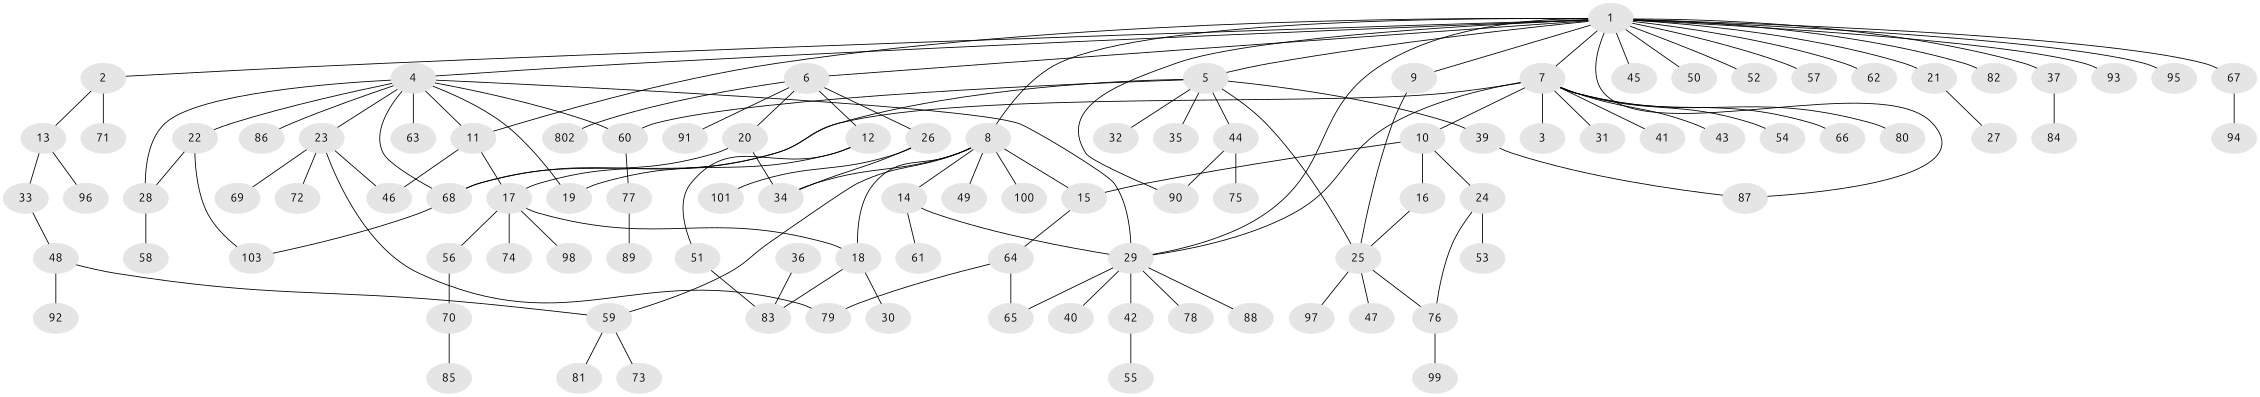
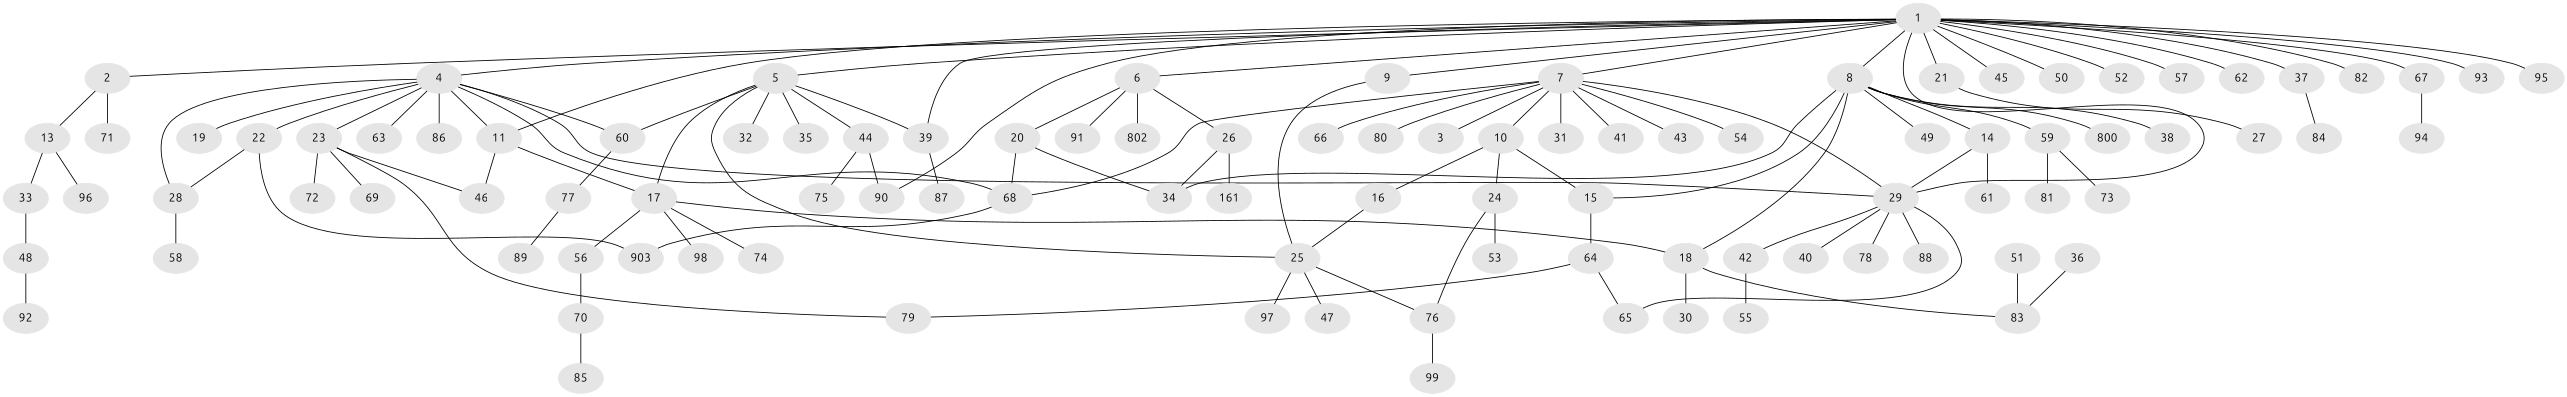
edge "1" -- "87": now "1" -- "39"
node "12": removed
node "38": added
node "101": label "101" -> "161"
node "100": label "100" -> "800"
node "103": label "103" -> "903"
edge "48" -- "59": removed
